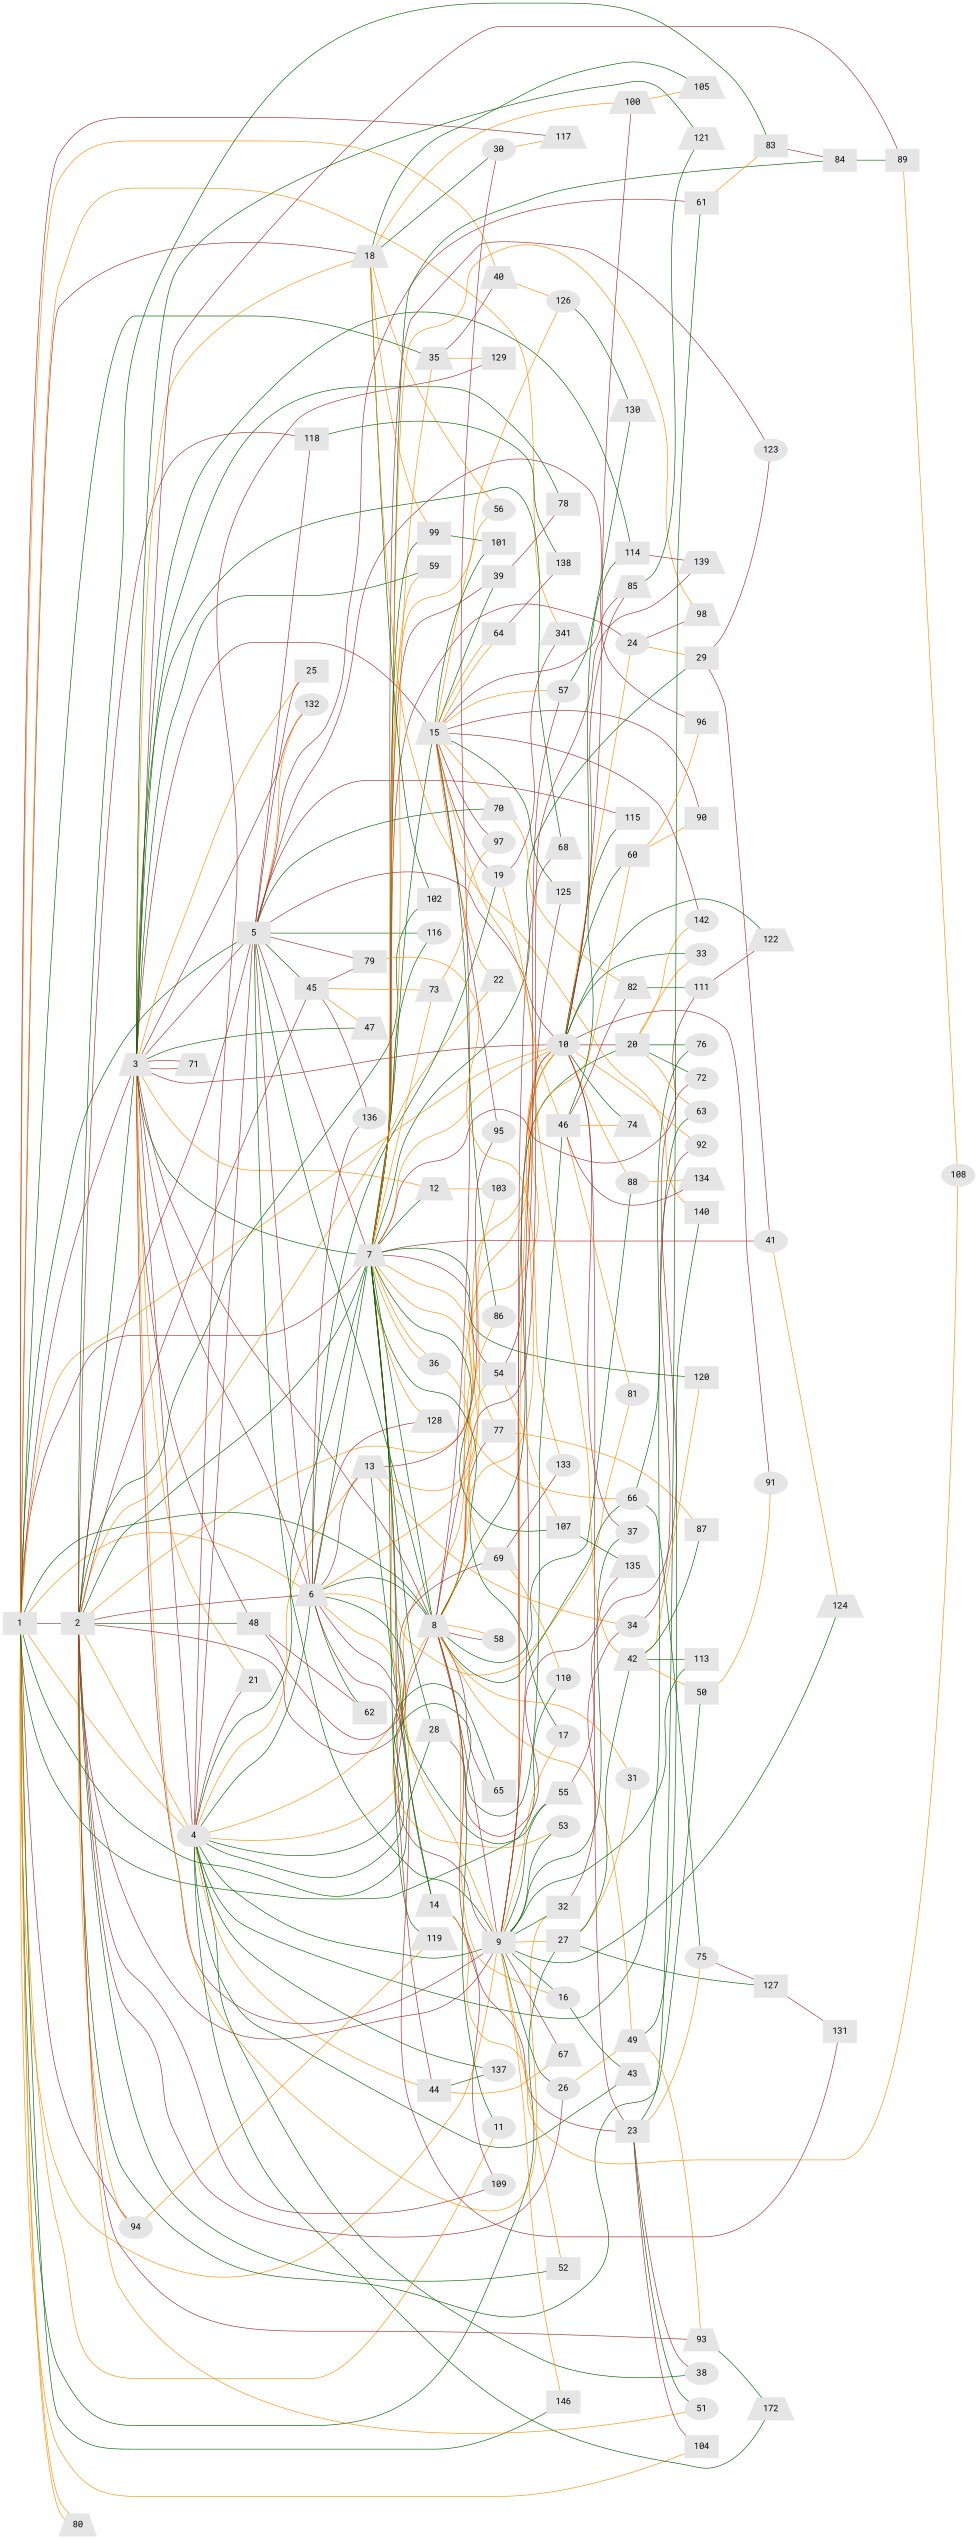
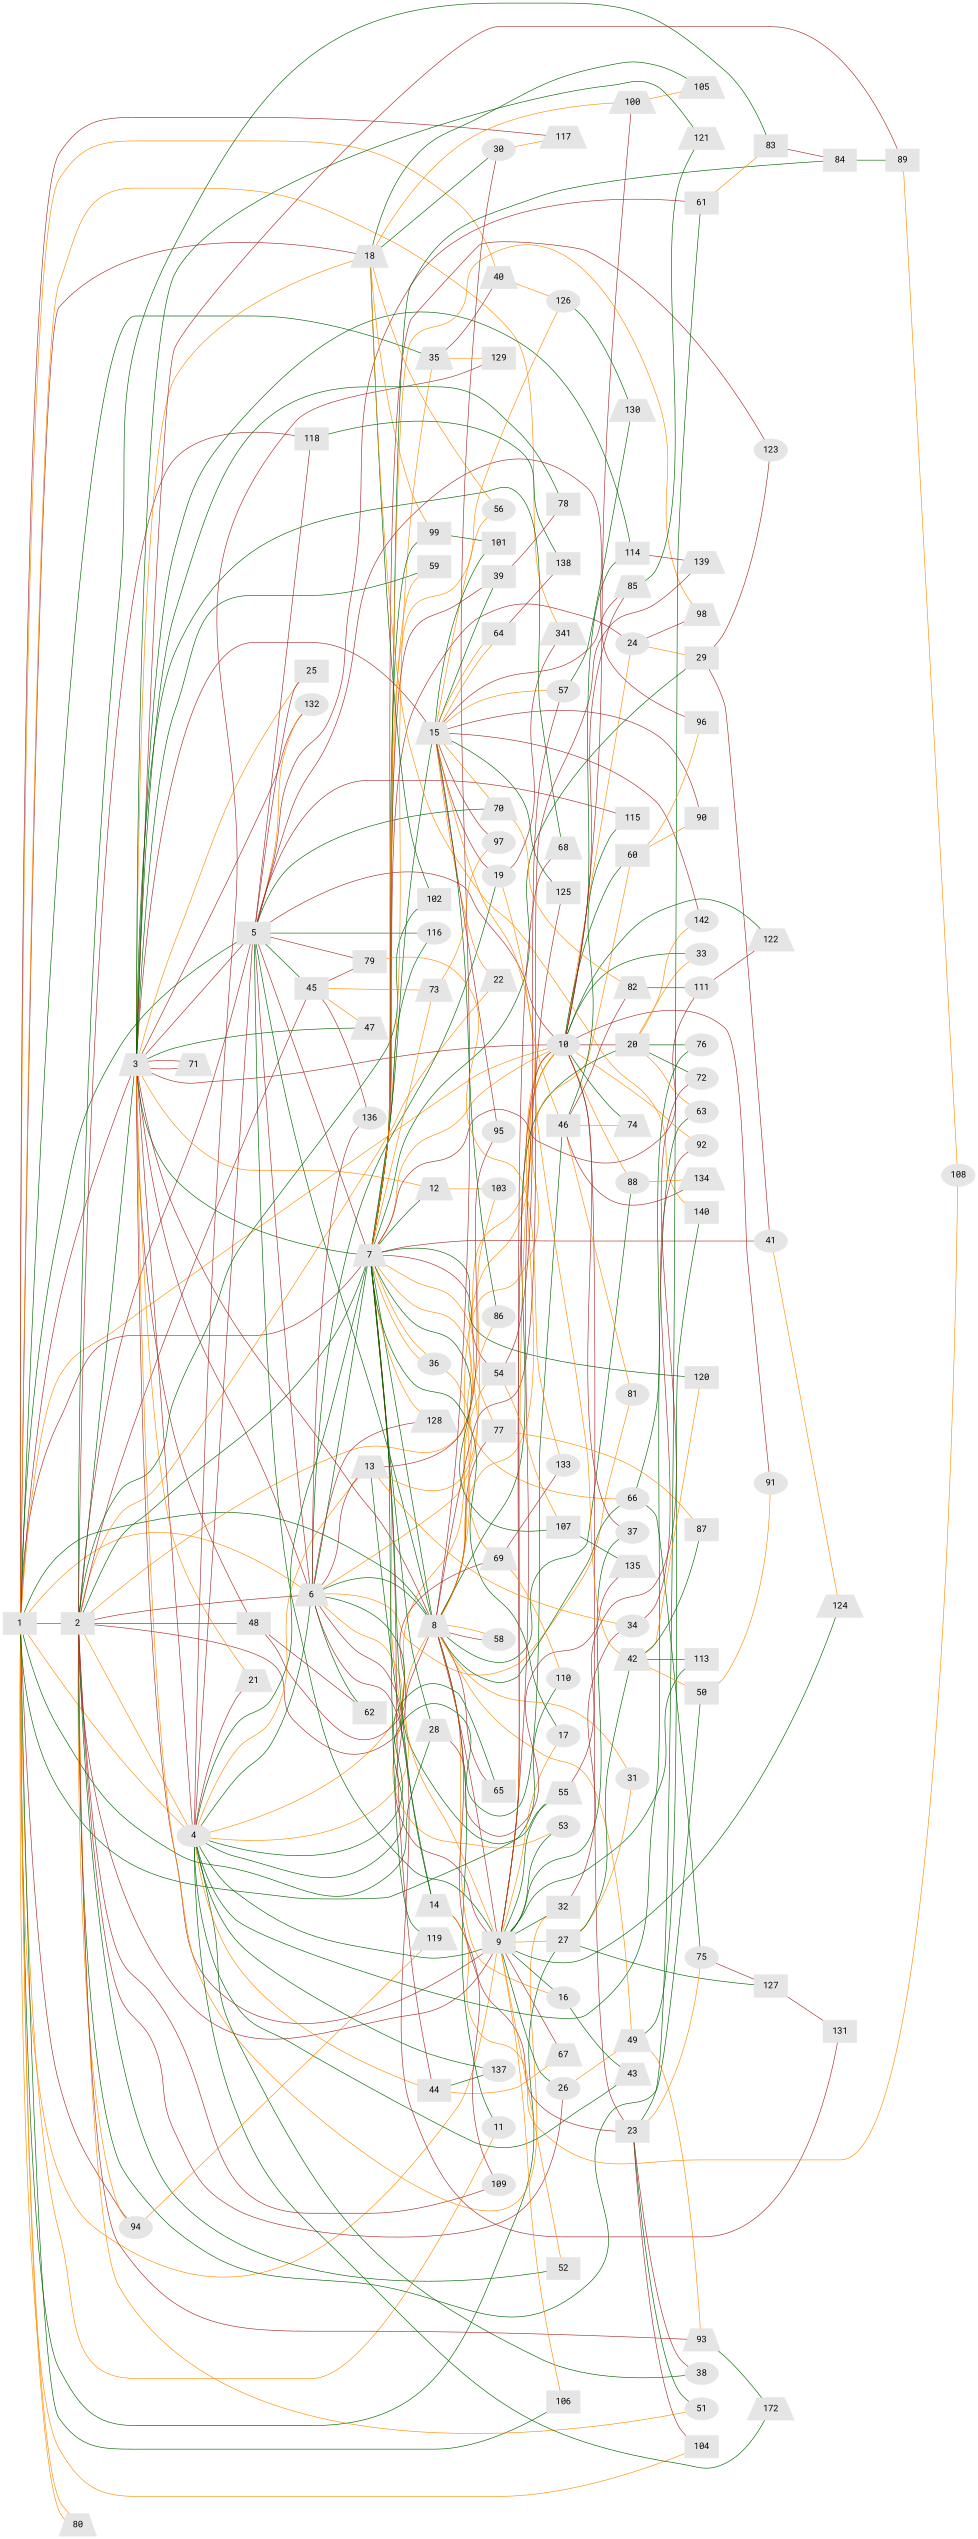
node "146": label "146" -> "106"
